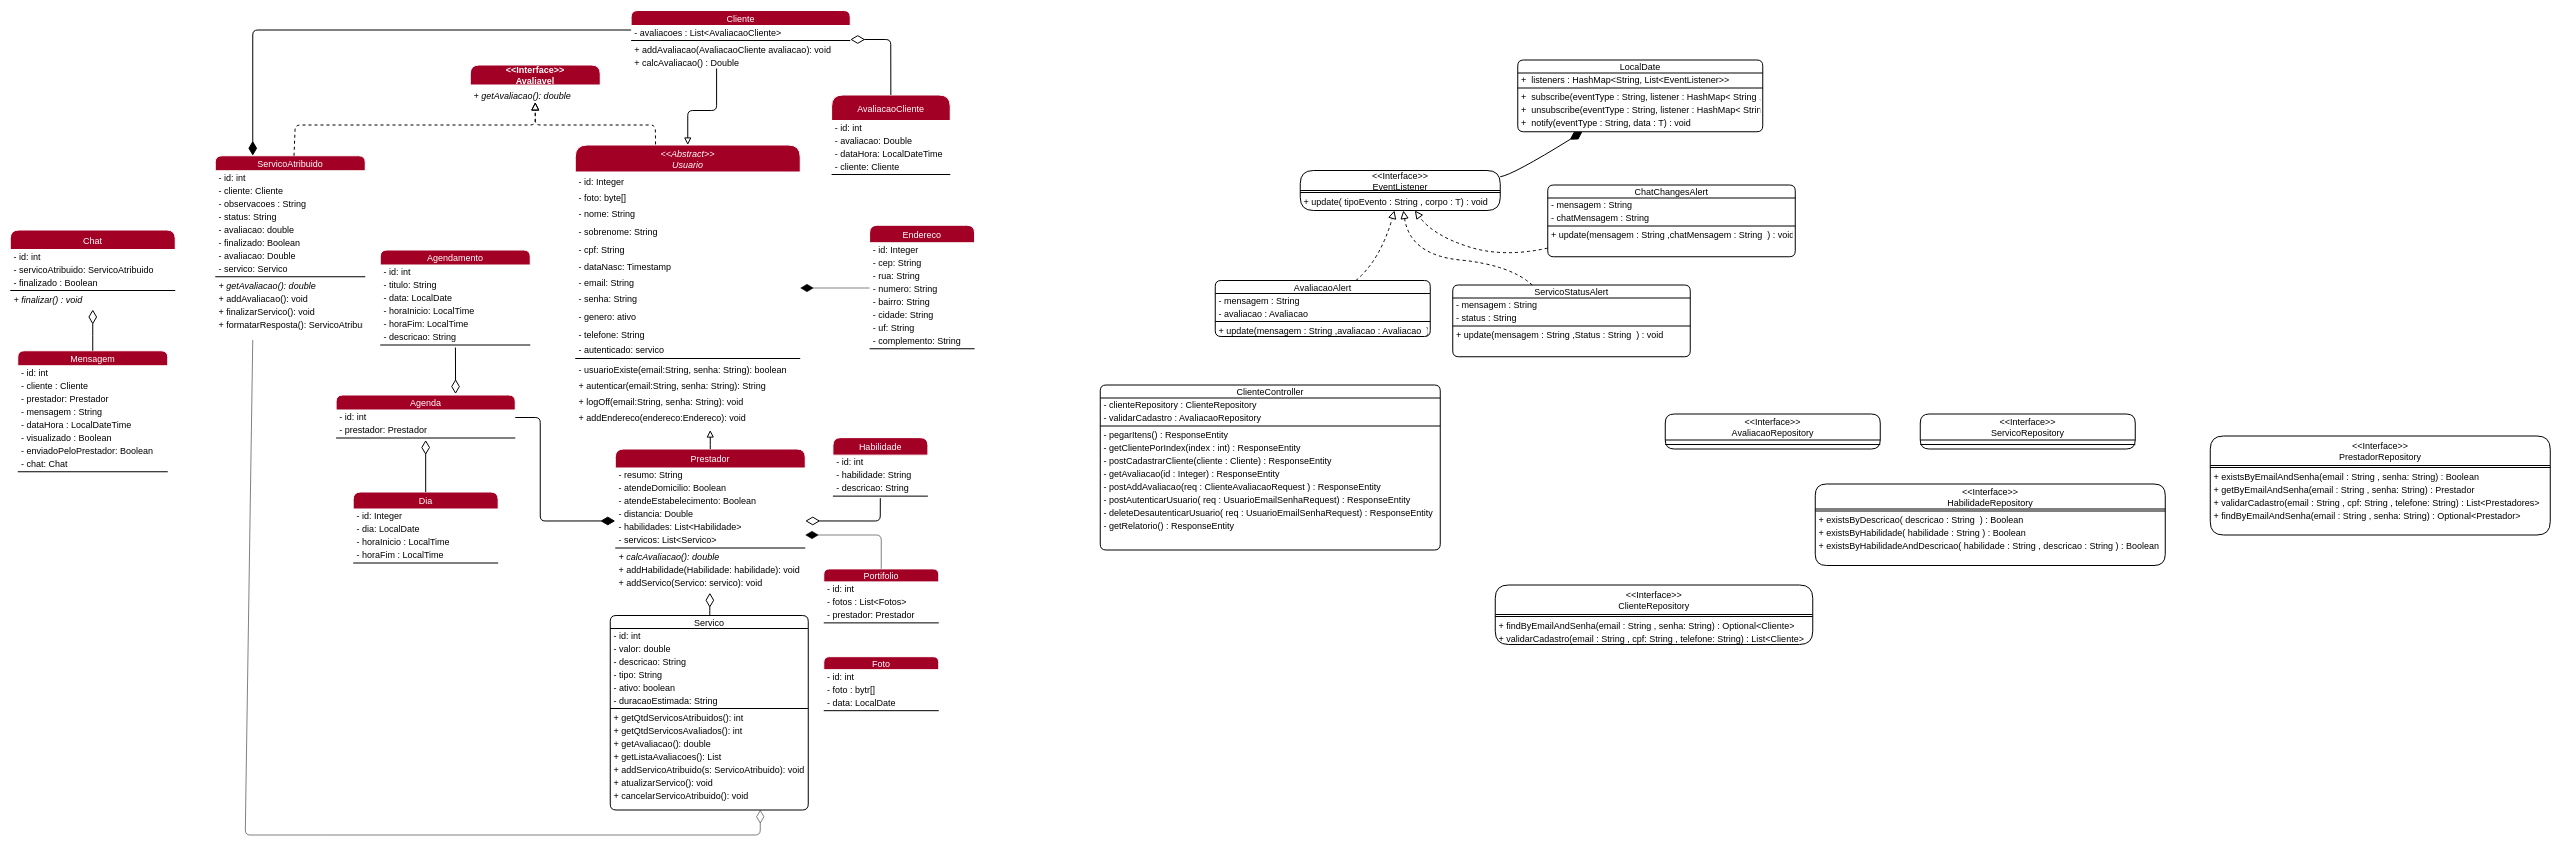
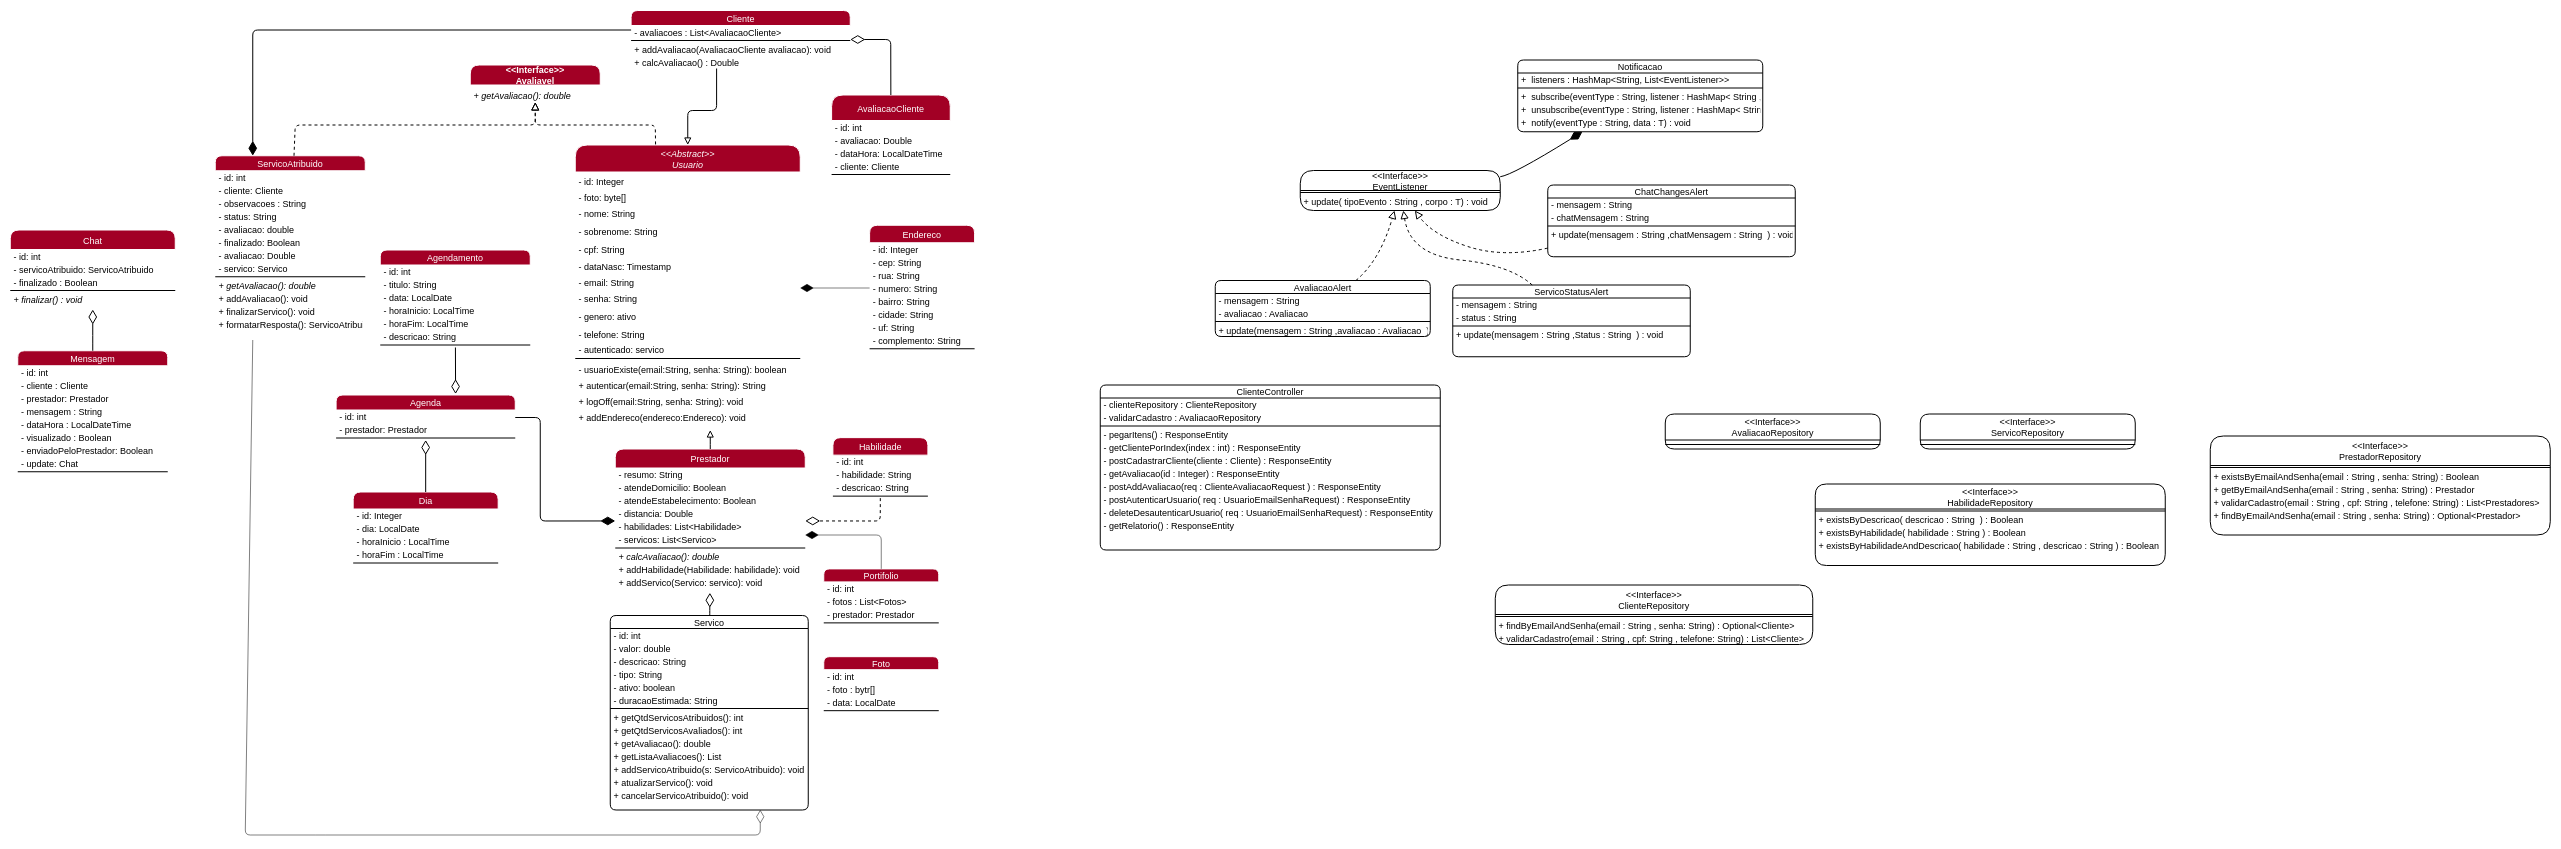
node "LocalDate": label "LocalDate" -> "Notificacao"
node "- chat: Chat": label "- chat: Chat" -> "- update: Chat"
edge "Habilidade" -> "Prestador": style solid -> dashed
